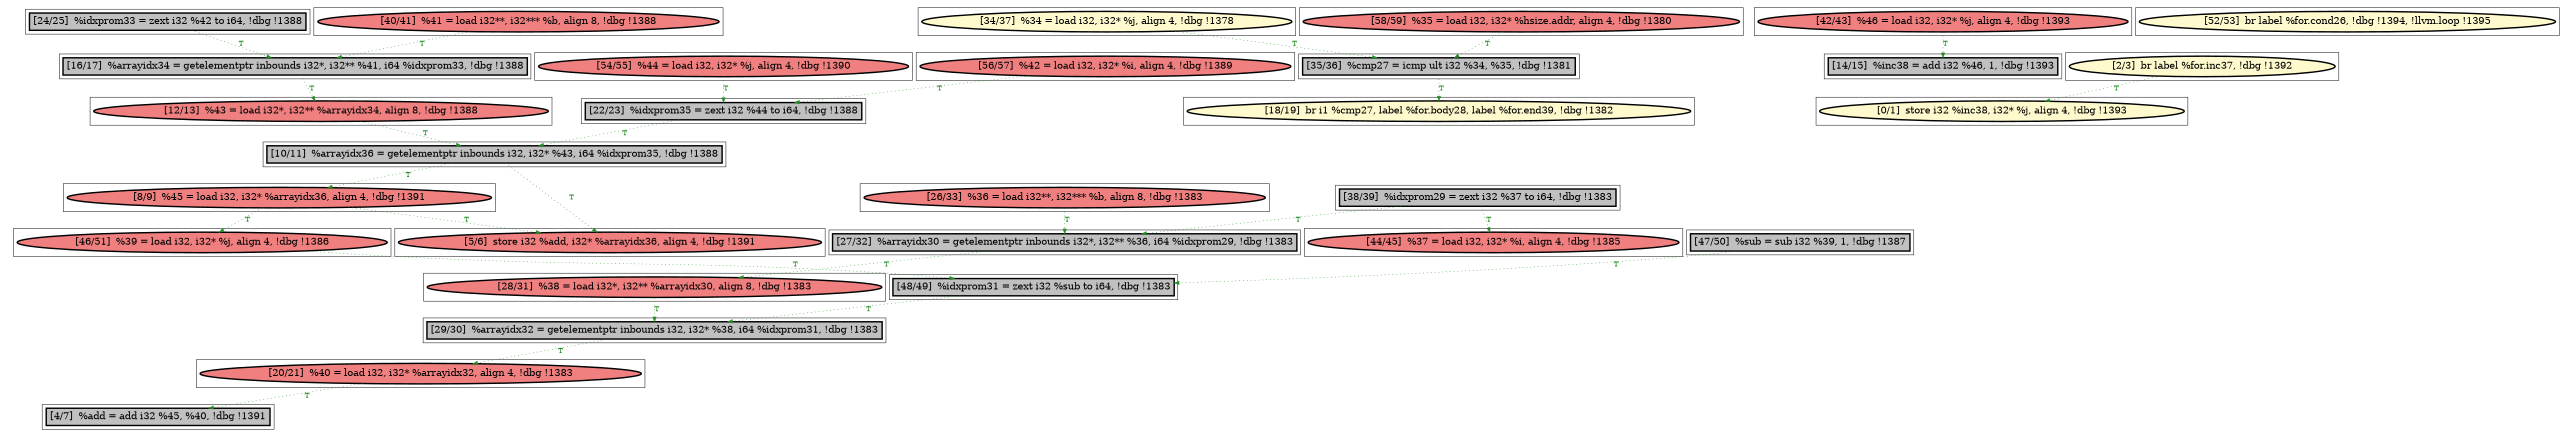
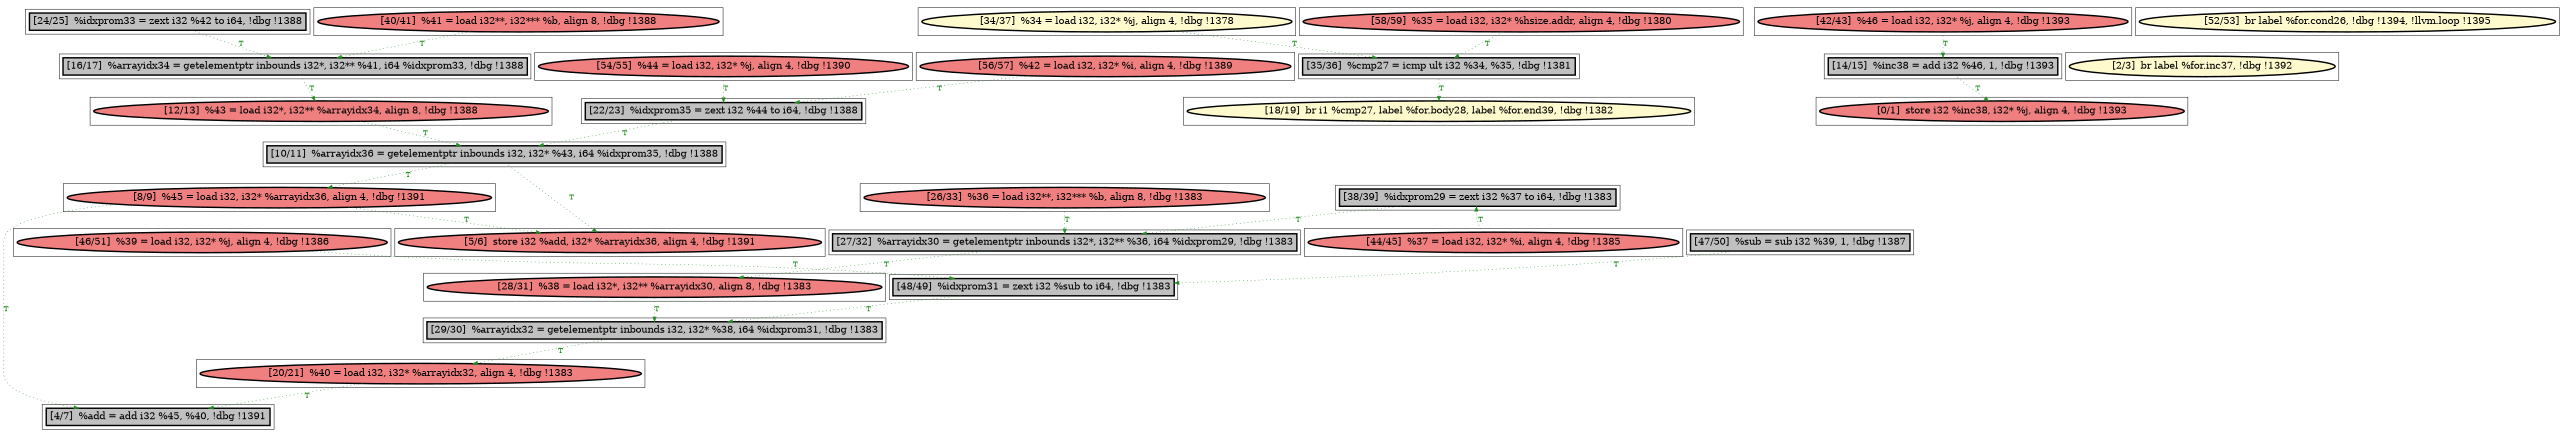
edge "[2/3]  br label %for.inc37, !dbg !1392" -> "[0/1]  store i32 %inc38, i32* %j, align 4, !dbg !1393": now "[14/15]  %inc38 = add i32 %46, 1, !dbg !1393" -> "[0/1]  store i32 %inc38, i32* %j, align 4, !dbg !1393"
node "[0/1]  store i32 %inc38, i32* %j, align 4, !dbg !1393": fillcolor lemonchiffon -> lightcoral
edge "[38/39]  %idxprom29 = zext i32 %37 to i64, !dbg !1383" -> "[44/45]  %37 = load i32, i32* %i, align 4, !dbg !1385": reversed
edge "[8/9]  %45 = load i32, i32* %arrayidx36, align 4, !dbg !1391" -> "[46/51]  %39 = load i32, i32* %j, align 4, !dbg !1386": now "[8/9]  %45 = load i32, i32* %arrayidx36, align 4, !dbg !1391" -> "[4/7]  %add = add i32 %45, %40, !dbg !1391"
